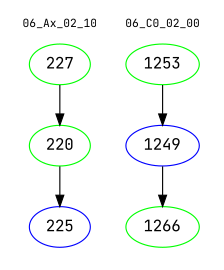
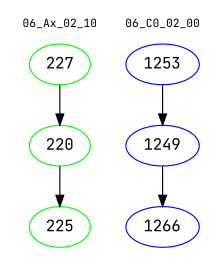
node "1253": color green -> blue
node "225": color blue -> green
node "1266": color green -> blue
